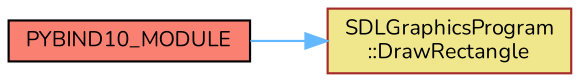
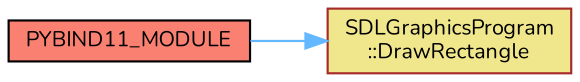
node "PYBIND10_MODULE": label "PYBIND10_MODULE" -> "PYBIND11_MODULE"
